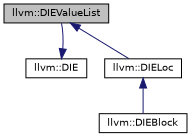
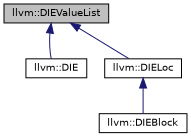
edge "llvm::DIEValueList" -> "llvm::DIE": reversed
